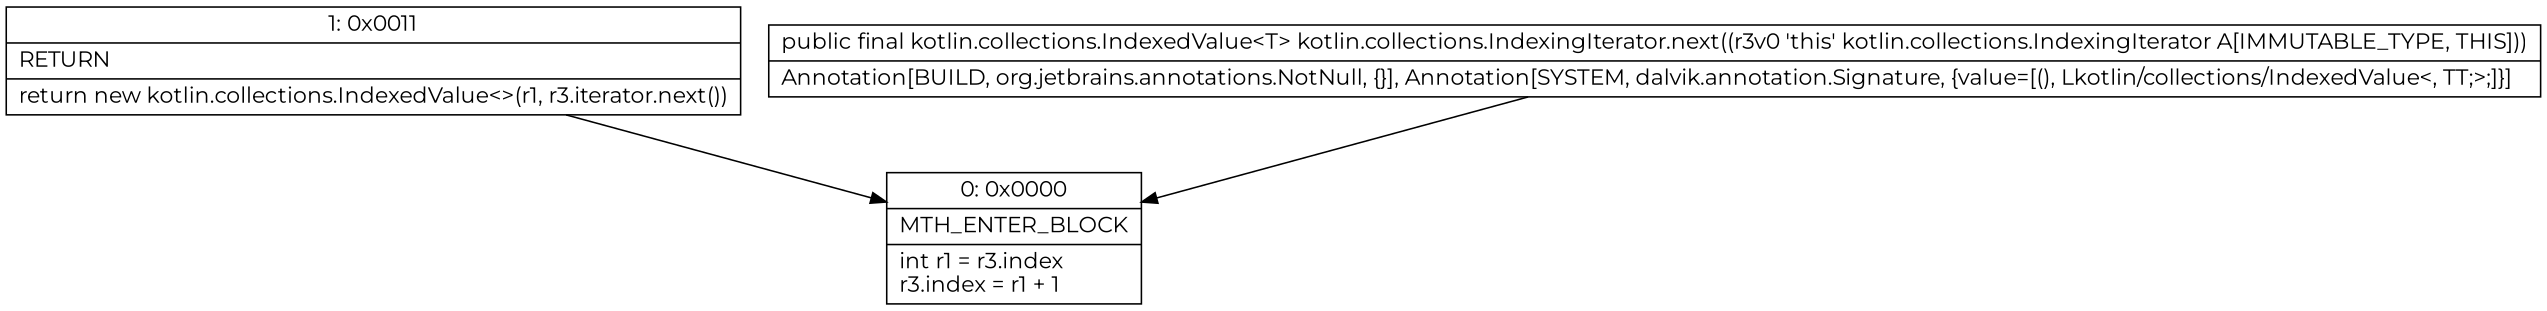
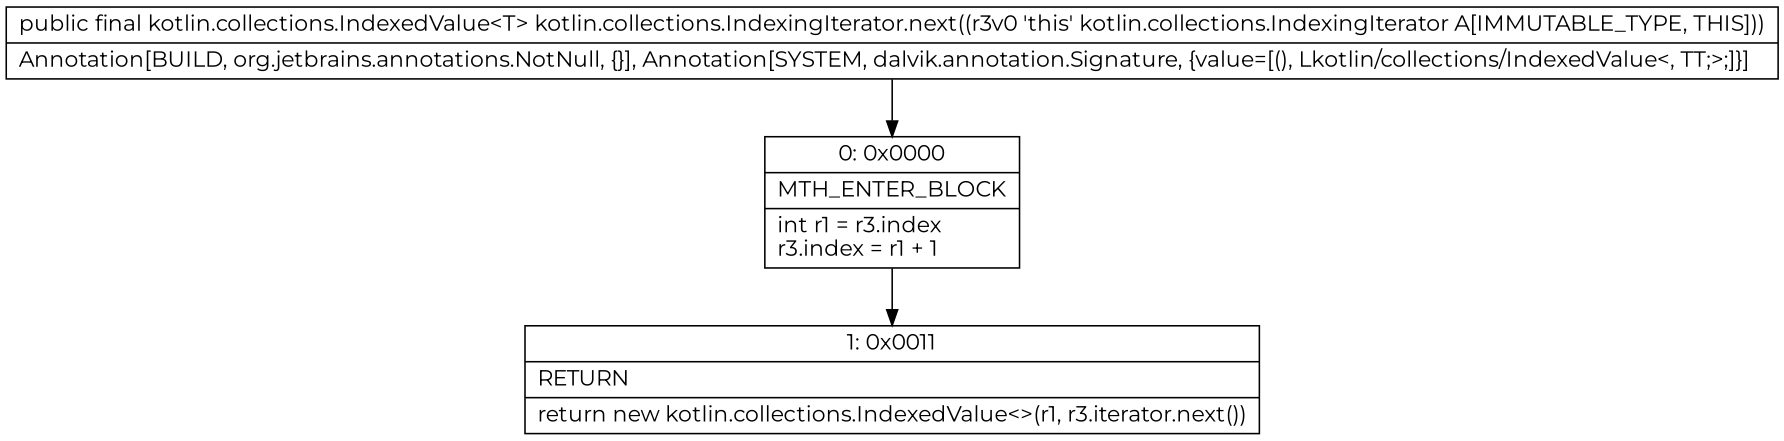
edge "1: 0x0011" -> "0: 0x0000": reversed
